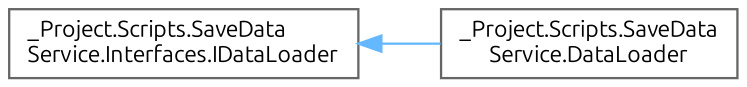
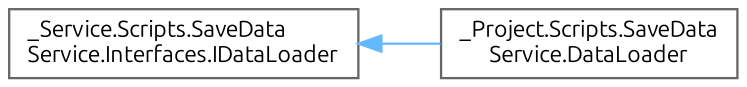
node "_Project.Scripts.SaveData Service.Interfaces.IDataLoader": label "_Project.Scripts.SaveData Service.Interfaces.IDataLoader" -> "_Service.Scripts.SaveData Service.Interfaces.IDataLoader"
